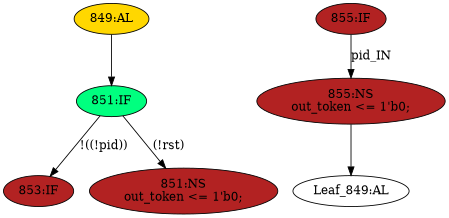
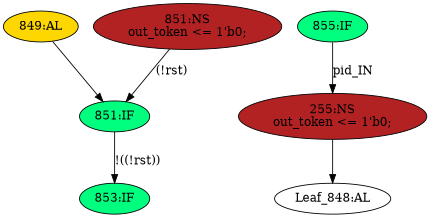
node "855:IF": fillcolor firebrick -> springgreen
node "855:NS out_token <= 1'b0;": label "855:NS out_token <= 1'b0;" -> "255:NS out_token <= 1'b0;"
edge "851:IF" -> "851:NS out_token <= 1'b0;": reversed
edge "851:IF" -> "853:IF": label "!((!pid))" -> "!((!rst))"
node "853:IF": fillcolor firebrick -> springgreen
node "Leaf_849:AL": label "Leaf_849:AL" -> "Leaf_848:AL"
